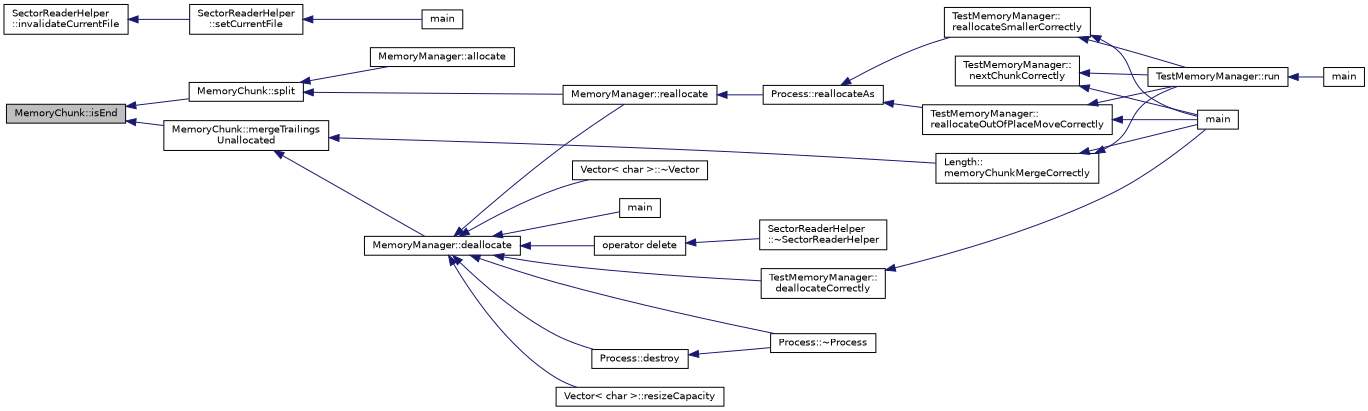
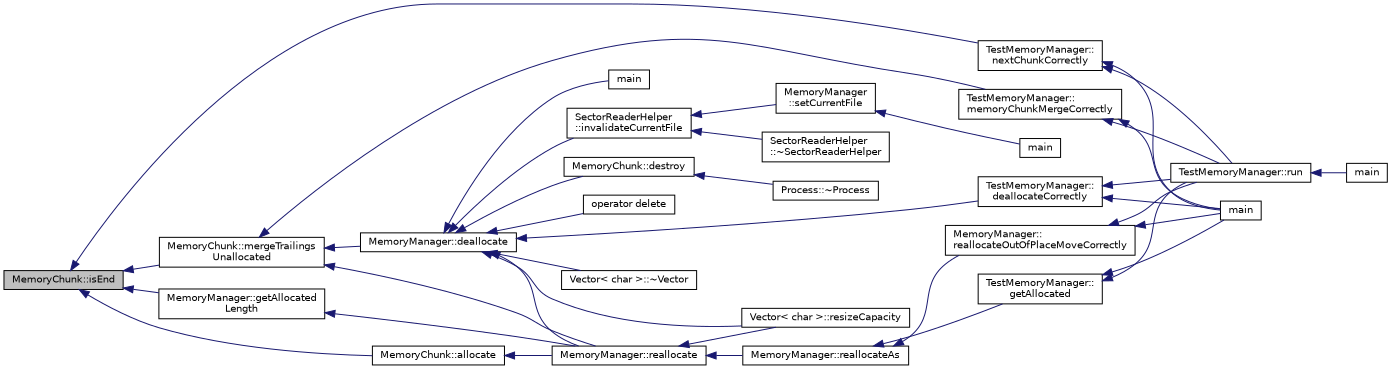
edge "TestMemoryManager:: nextChunkCorrectly" -> "MemoryChunk::isEnd": added
node "SectorReaderHelper ::setCurrentFile": label "SectorReaderHelper ::setCurrentFile" -> "MemoryManager ::setCurrentFile"
node "TestMemoryManager:: reallocateSmallerCorrectly": label "TestMemoryManager:: reallocateSmallerCorrectly" -> "TestMemoryManager:: getAllocated"
node "MemoryManager::allocate": removed
node "MemoryChunk::split": label "MemoryChunk::split" -> "MemoryChunk::allocate"
node "Process::reallocateAs": label "Process::reallocateAs" -> "MemoryManager::reallocateAs"
node "TestMemoryManager:: reallocateOutOfPlaceMoveCorrectly": label "TestMemoryManager:: reallocateOutOfPlaceMoveCorrectly" -> "MemoryManager:: reallocateOutOfPlaceMoveCorrectly"
node "Length:: memoryChunkMergeCorrectly": label "Length:: memoryChunkMergeCorrectly" -> "TestMemoryManager:: memoryChunkMergeCorrectly"
edge "TestMemoryManager::run" -> "TestMemoryManager:: deallocateCorrectly": added
edge "SectorReaderHelper ::~SectorReaderHelper" -> "operator delete": now "SectorReaderHelper ::~SectorReaderHelper" -> "SectorReaderHelper ::invalidateCurrentFile"
edge "MemoryManager::reallocate" -> "MemoryChunk::mergeTrailings Unallocated": added
edge "Process::~Process" -> "MemoryManager::deallocate": now "SectorReaderHelper ::invalidateCurrentFile" -> "MemoryManager::deallocate"
node "MemoryManager::getAllocated Length": added
edge "Vector< char >::resizeCapacity" -> "MemoryManager::reallocate": added
node "Process::destroy": label "Process::destroy" -> "MemoryChunk::destroy"
